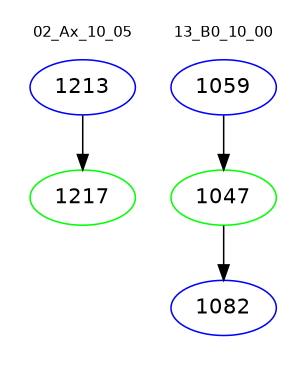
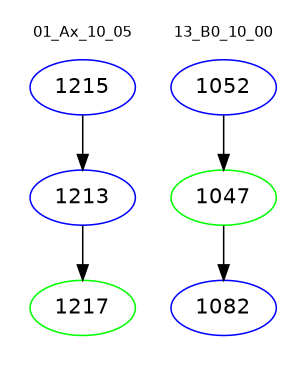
cluster "02_Ax_10_05": label "02_Ax_10_05" -> "01_Ax_10_05"
node "1215": added
node "1059": label "1059" -> "1052"
